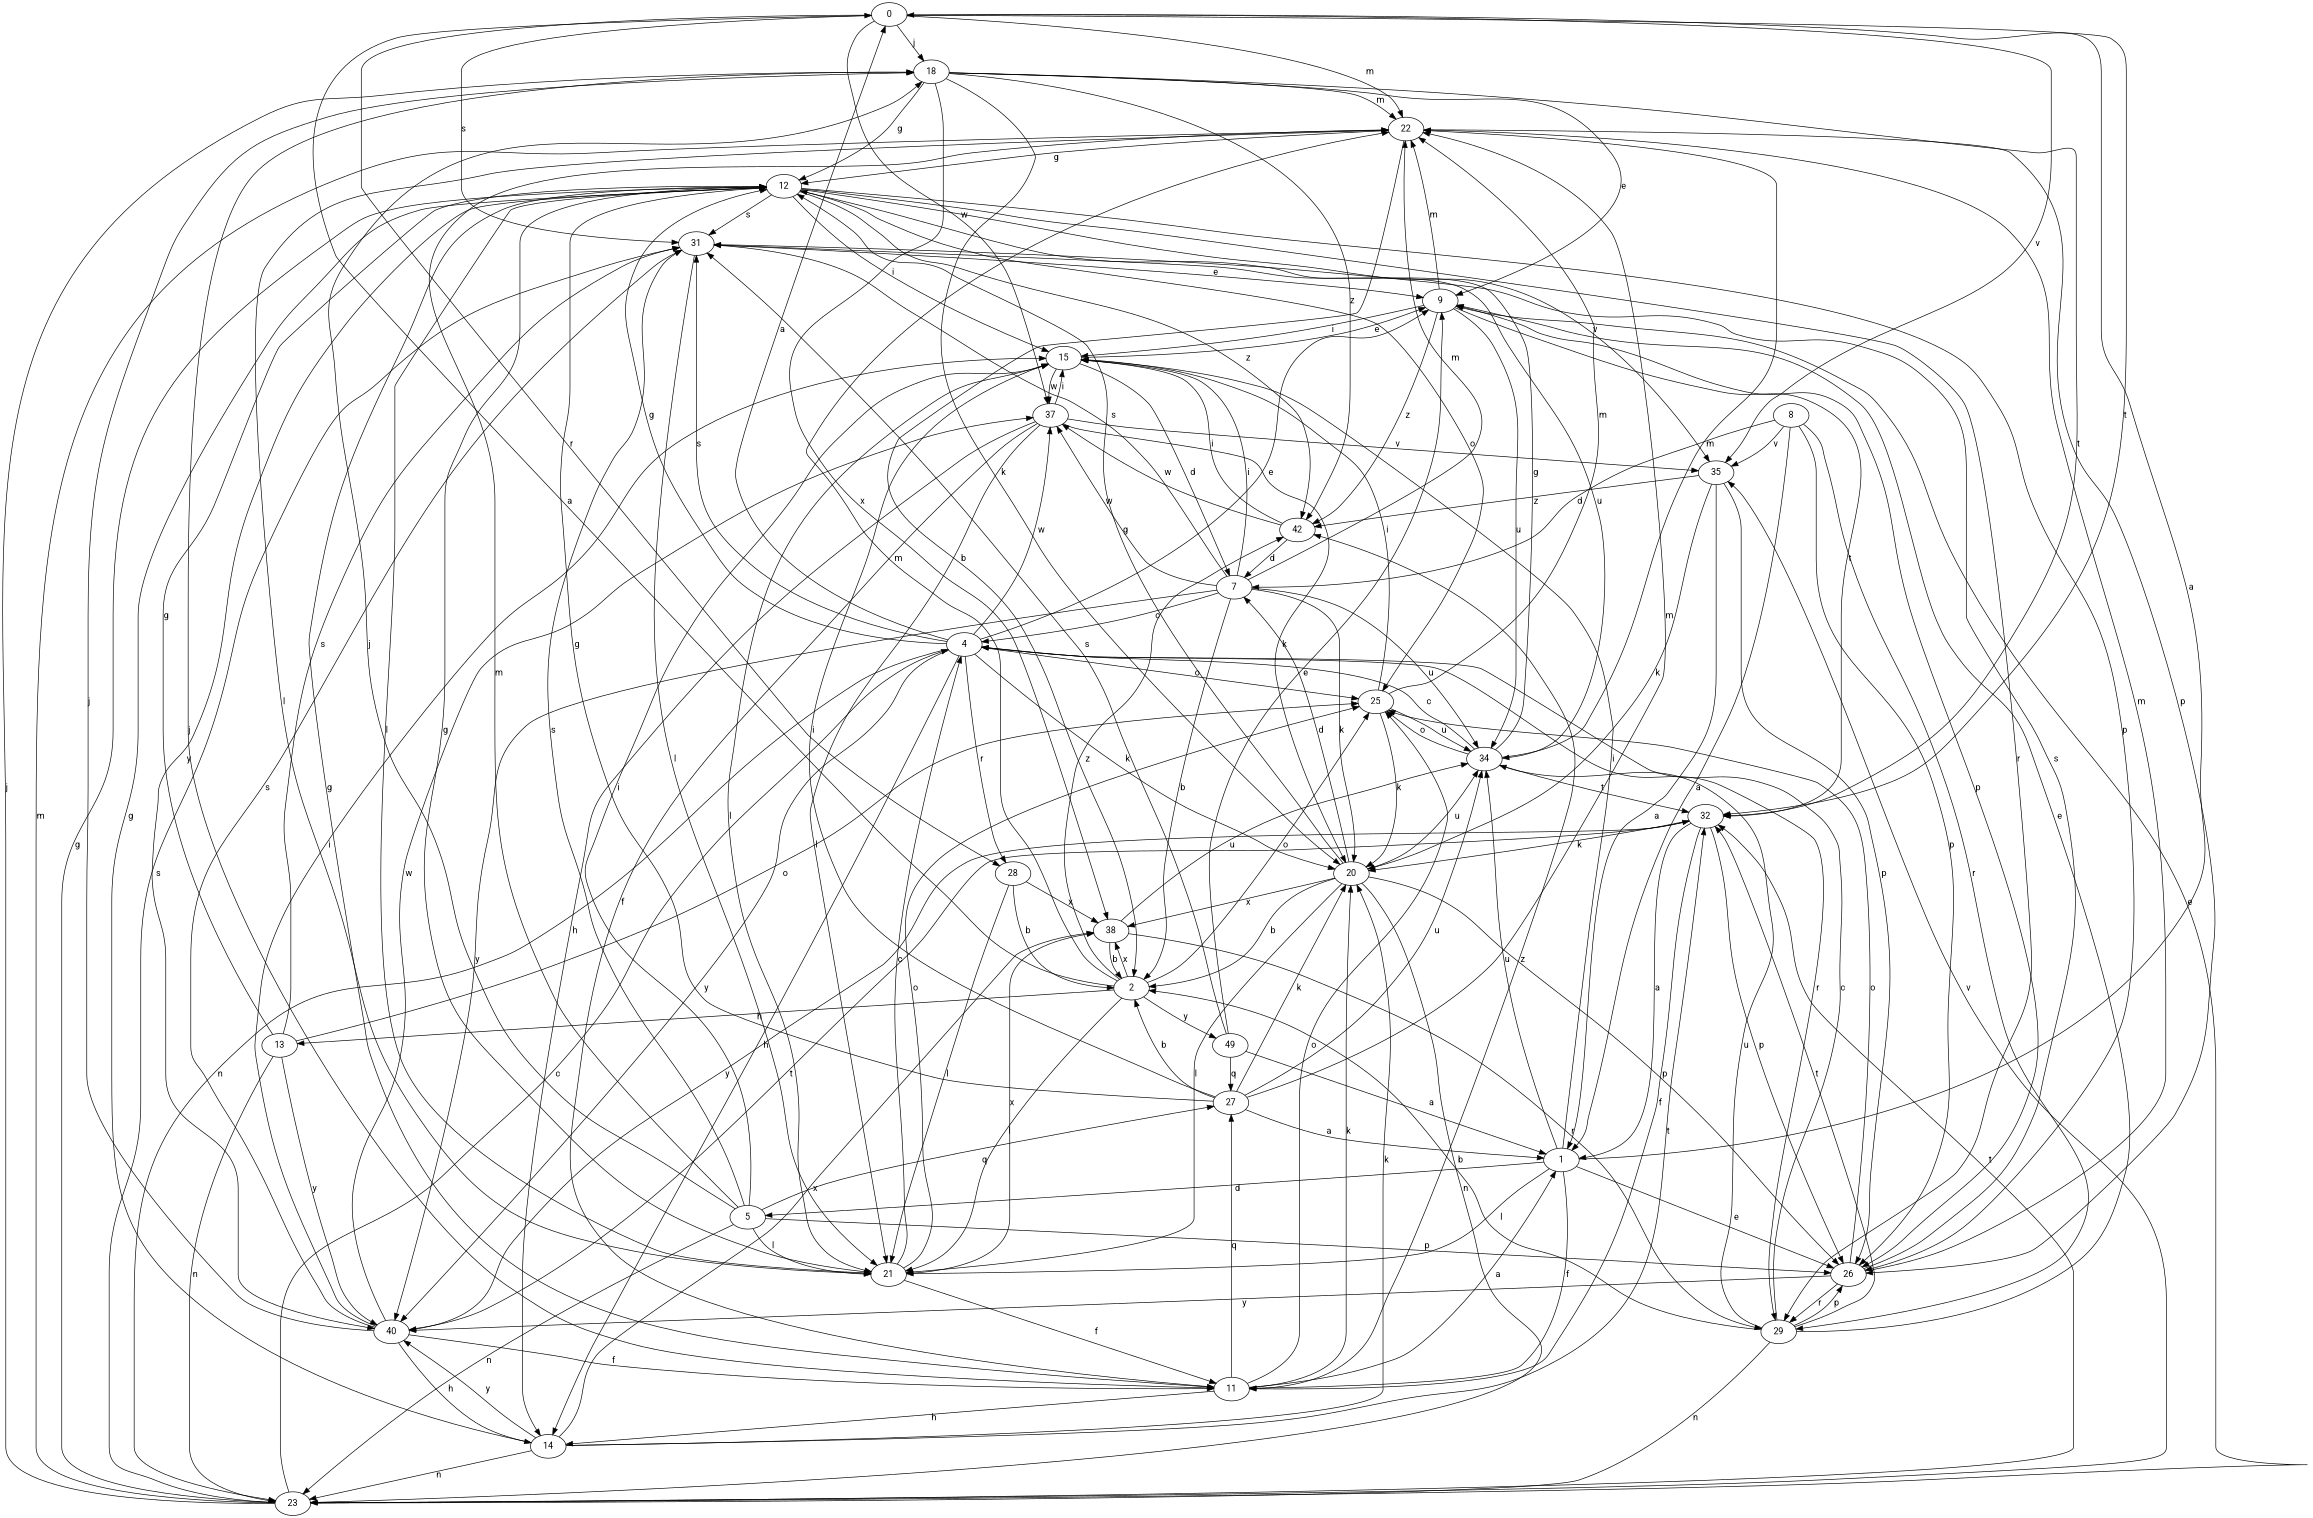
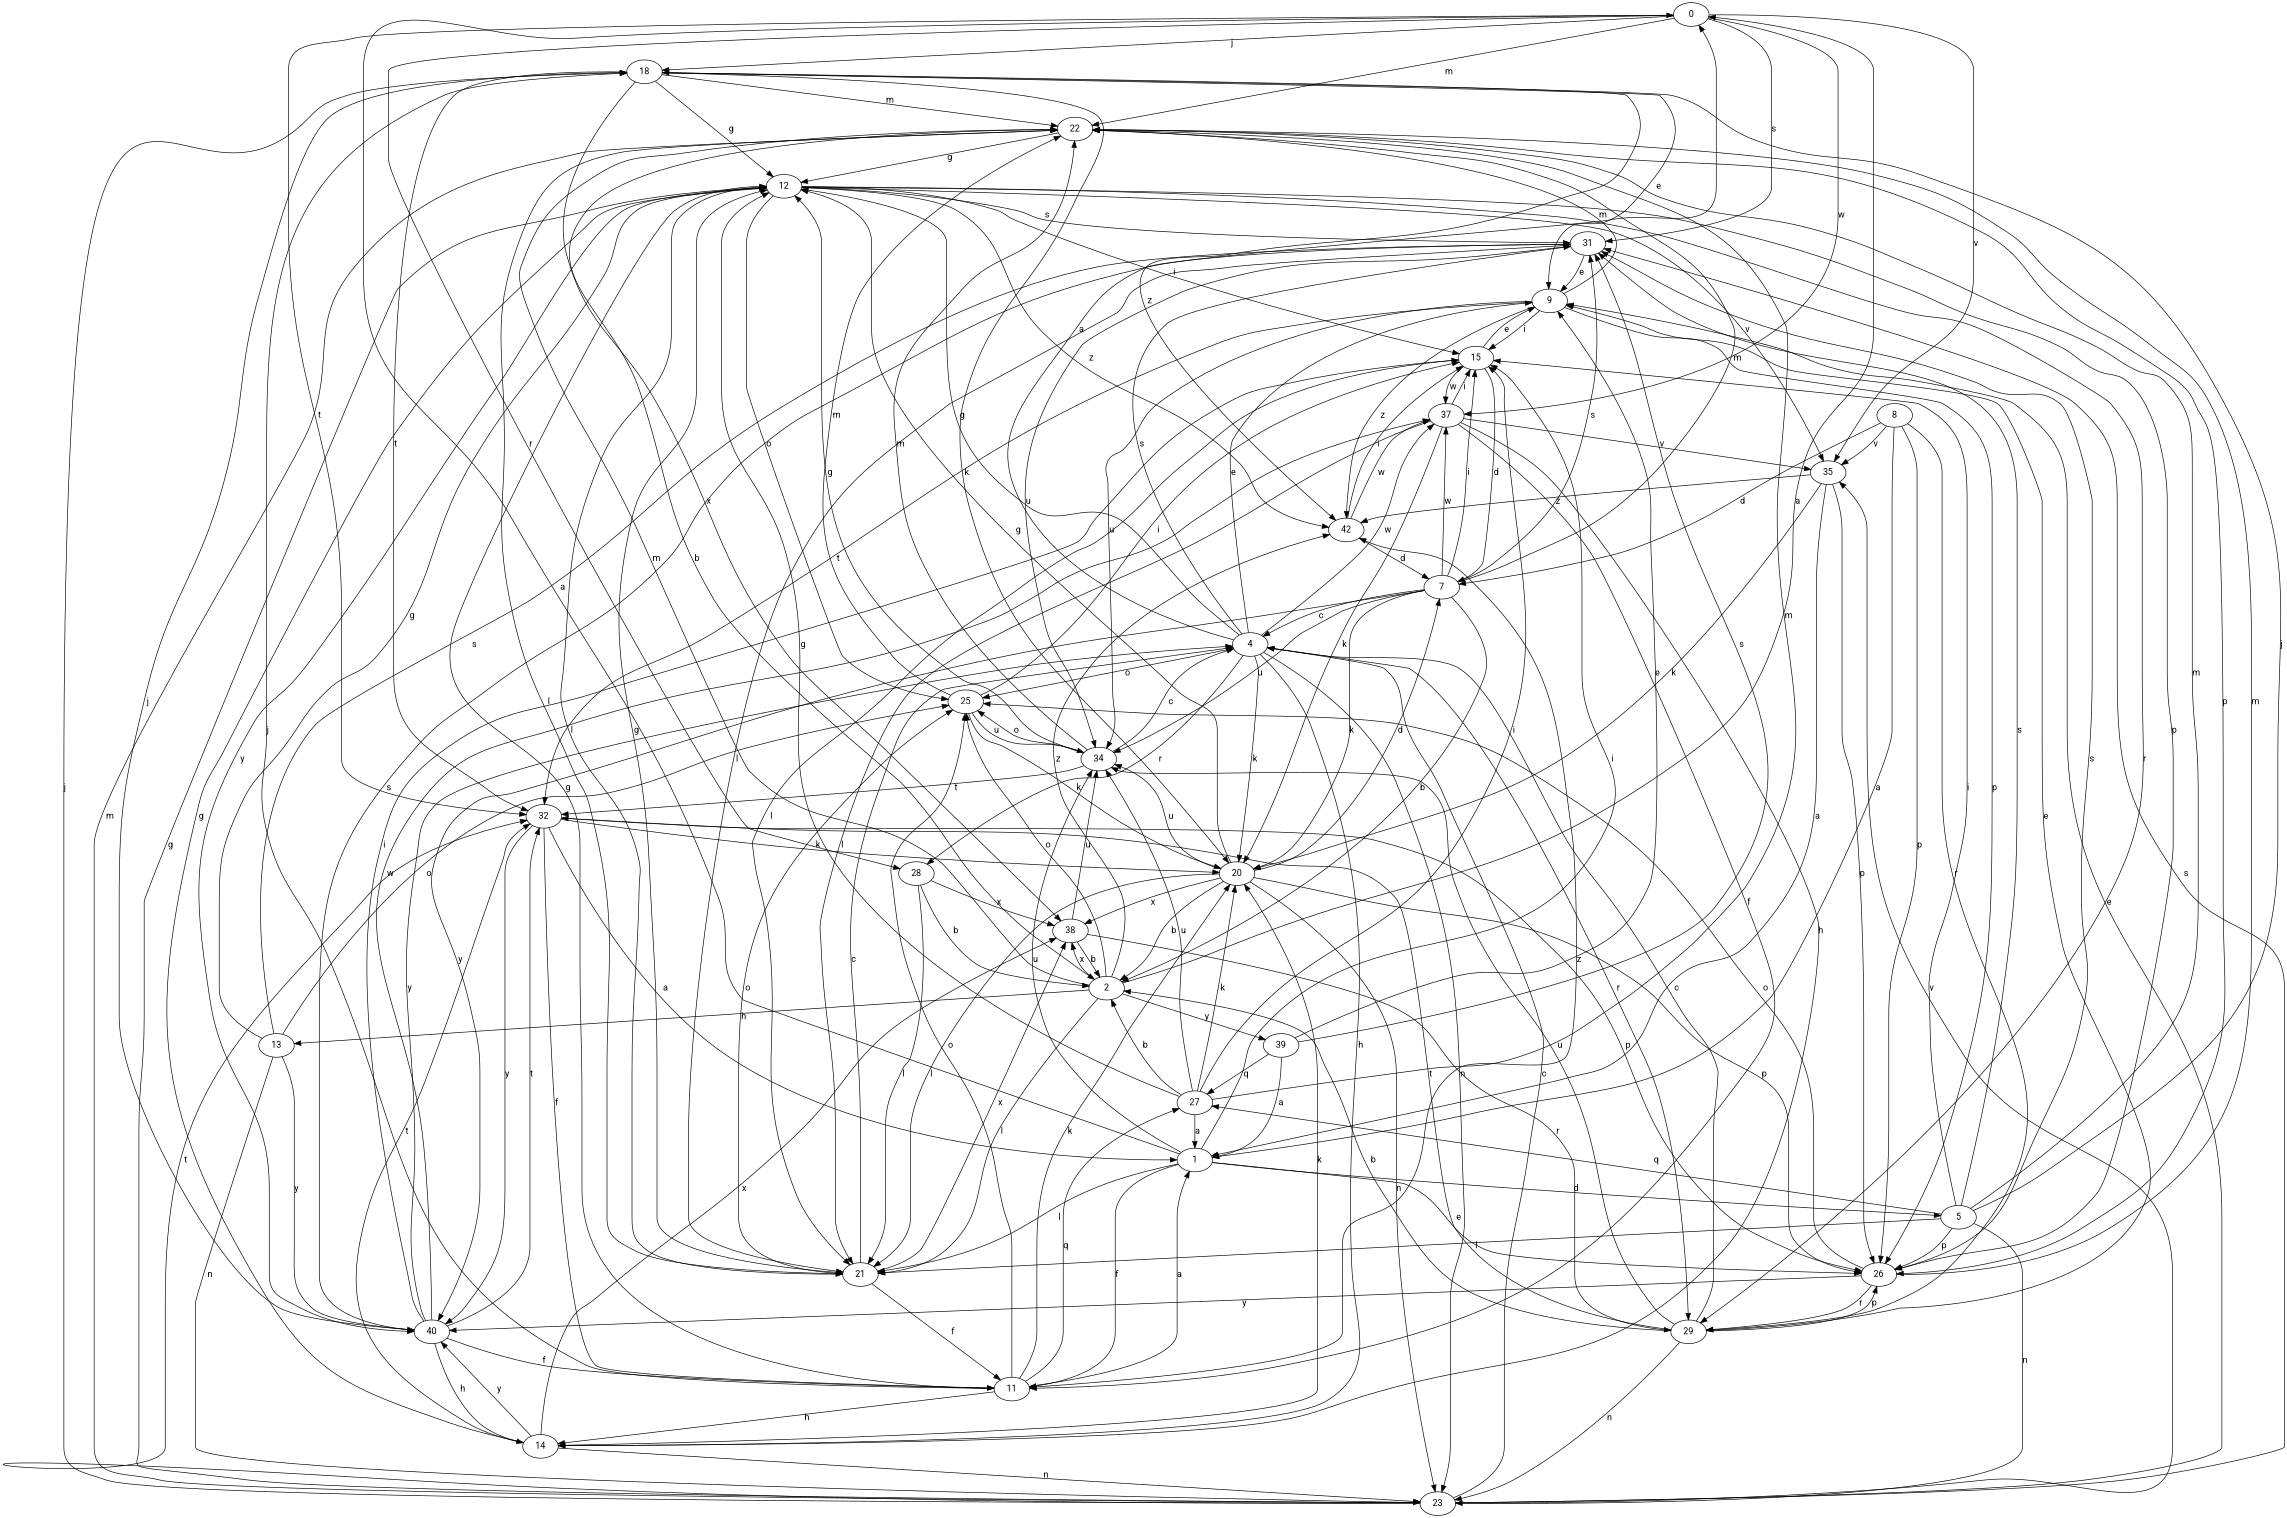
edge "4" -> "40": reversed
node "49": label "49" -> "39"
